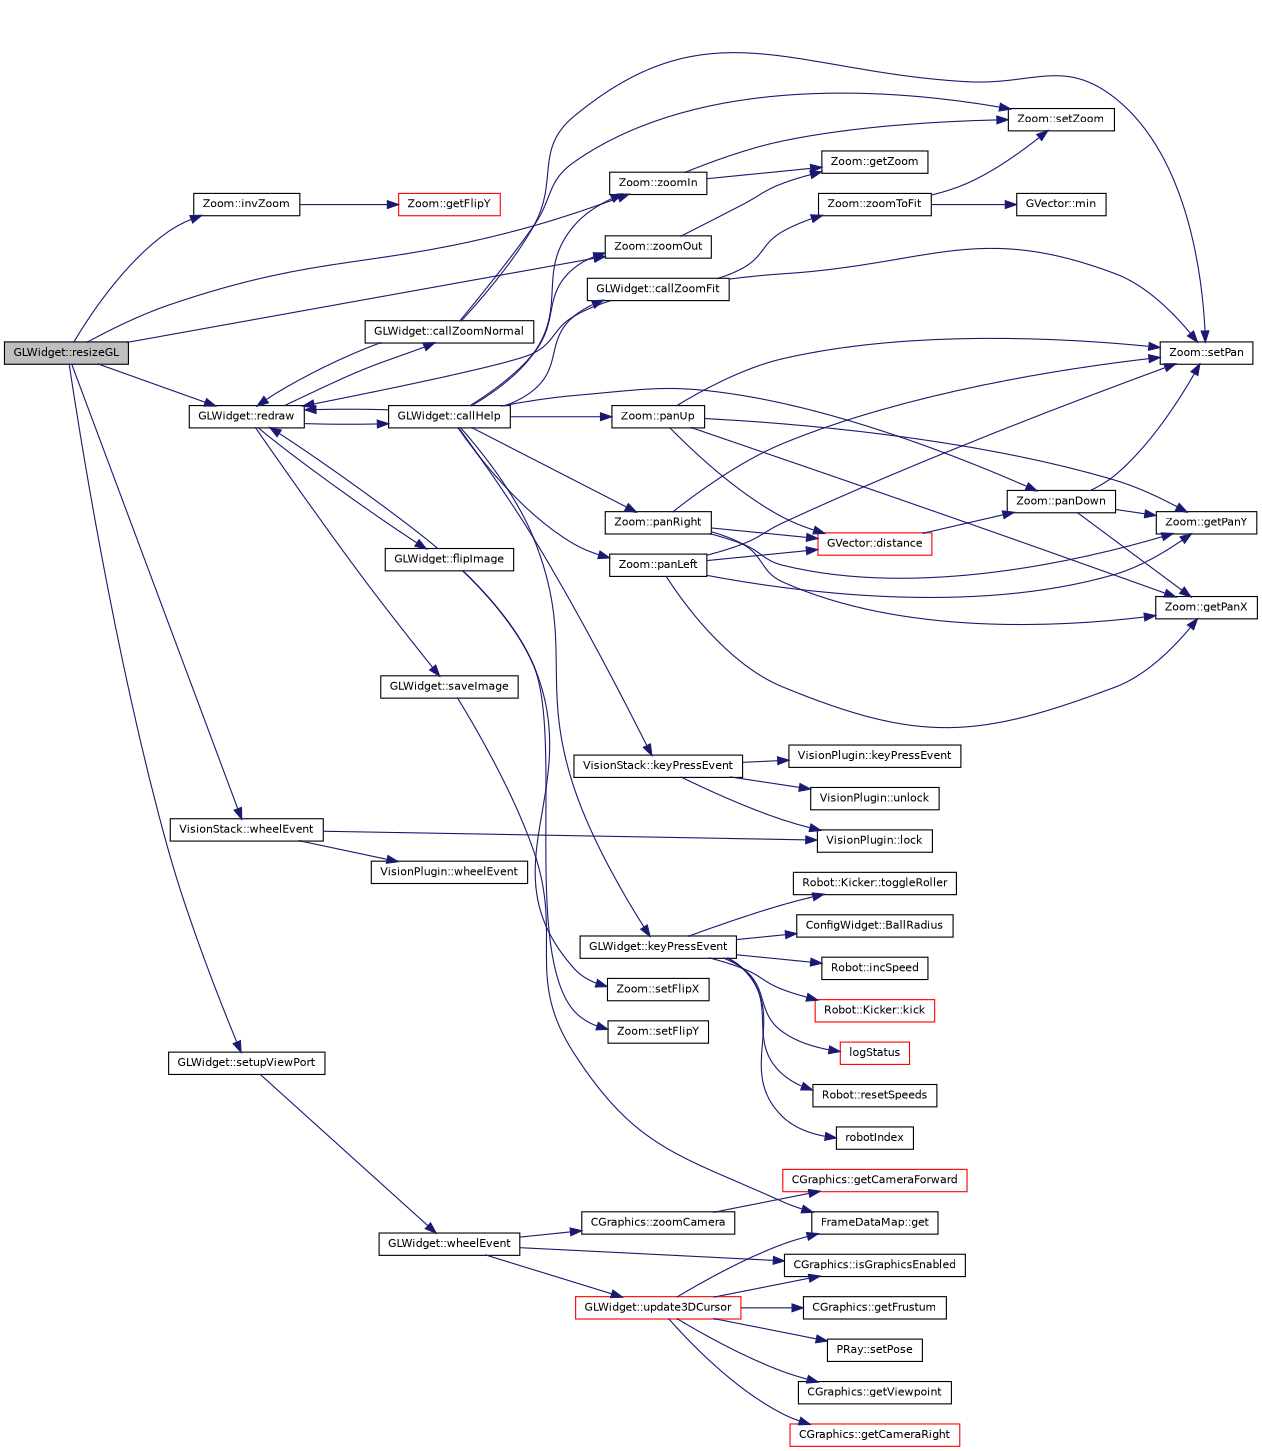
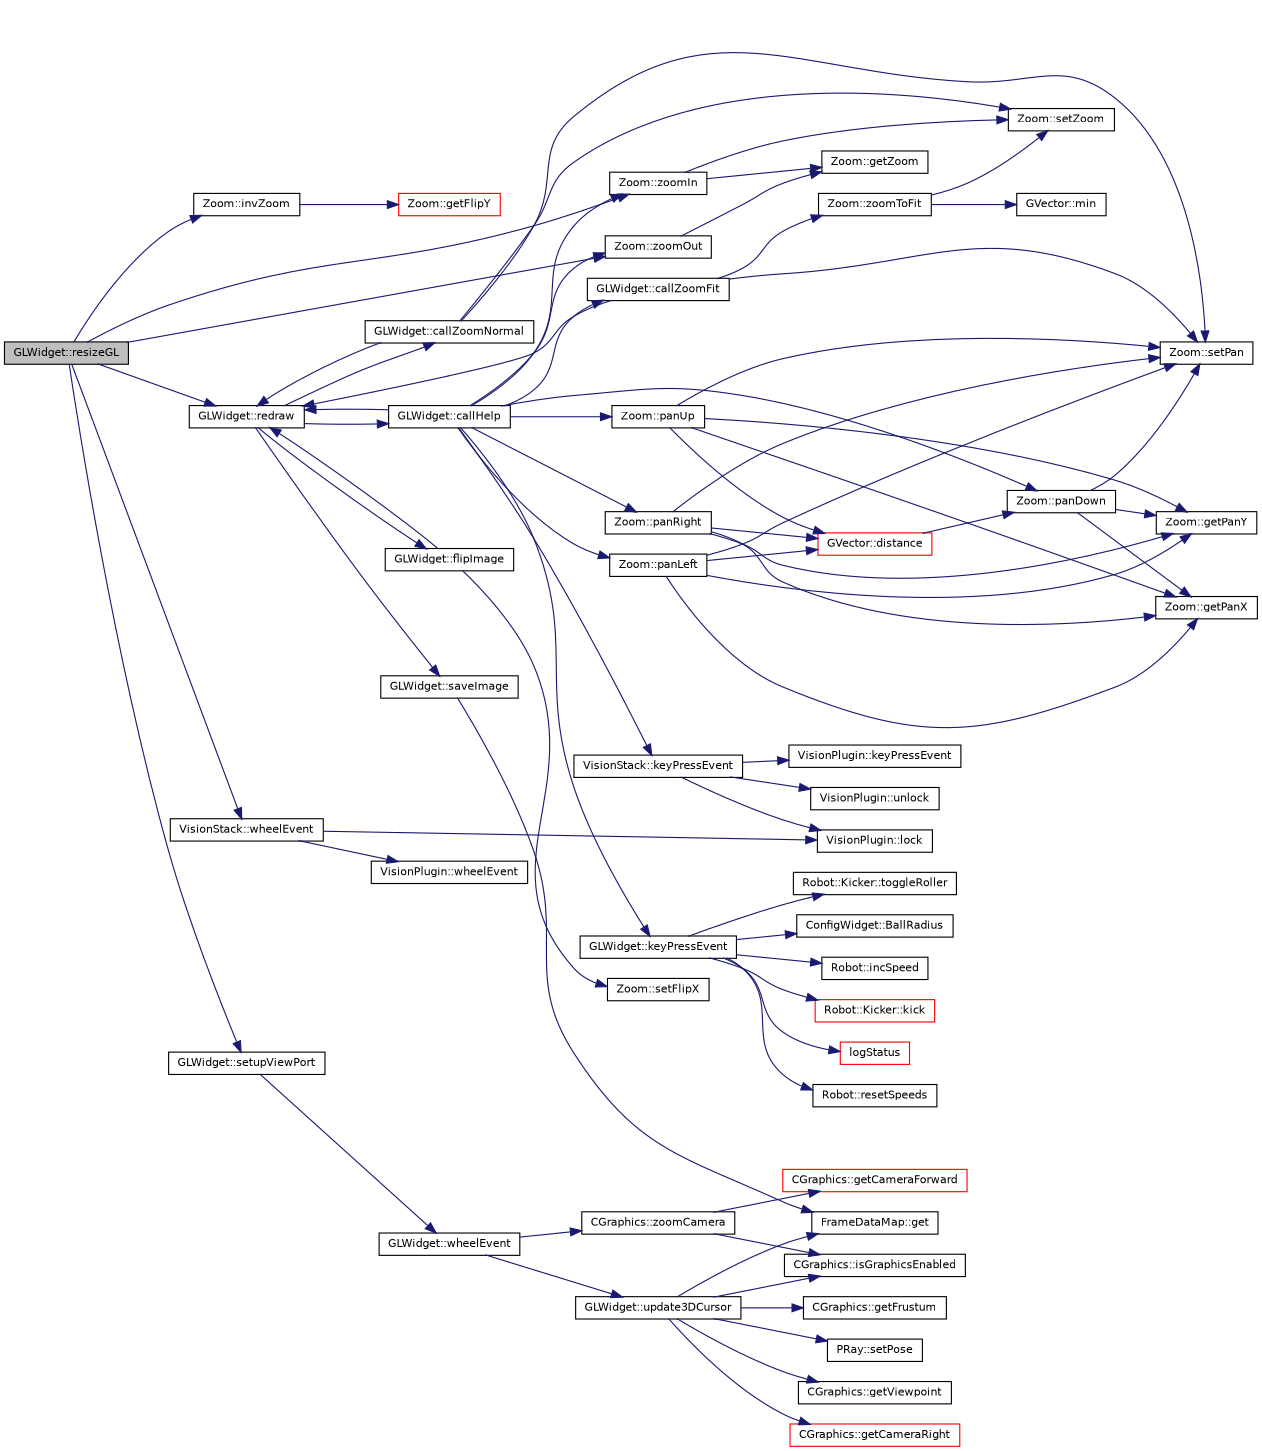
node "Zoom::setFlipY": removed
node "robotIndex": removed
edge "GLWidget::wheelEvent" -> "CGraphics::isGraphicsEnabled": now "CGraphics::zoomCamera" -> "CGraphics::isGraphicsEnabled"
node "GLWidget::update3DCursor": color red -> black
